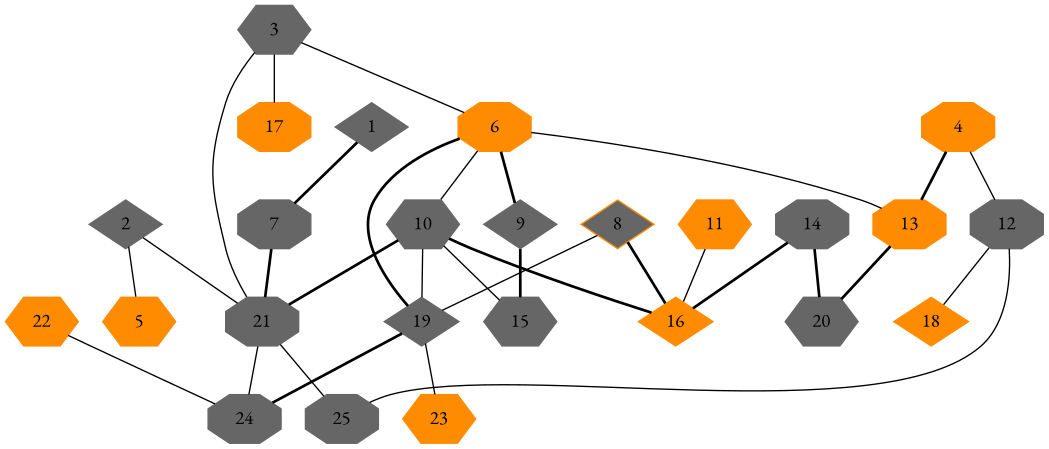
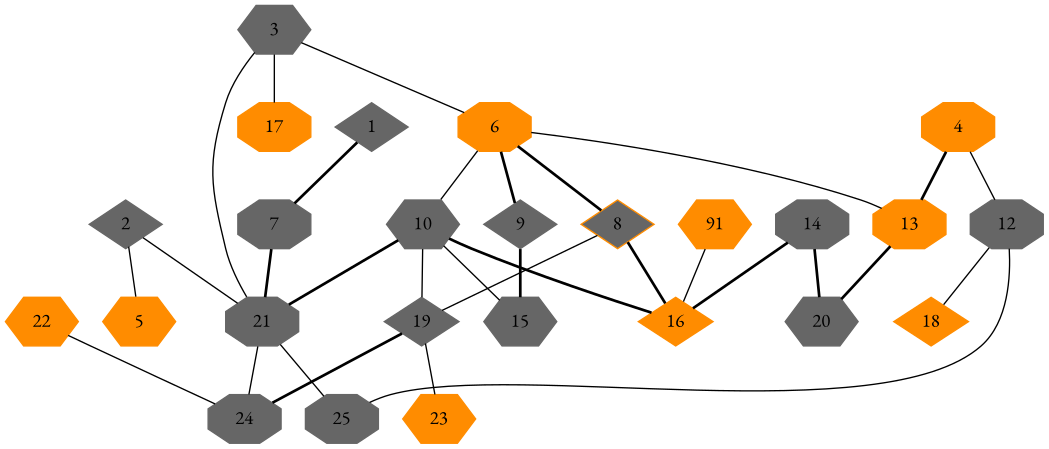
edge "6" -- "19": now "6" -- "8"
node "11": label "11" -> "91"
